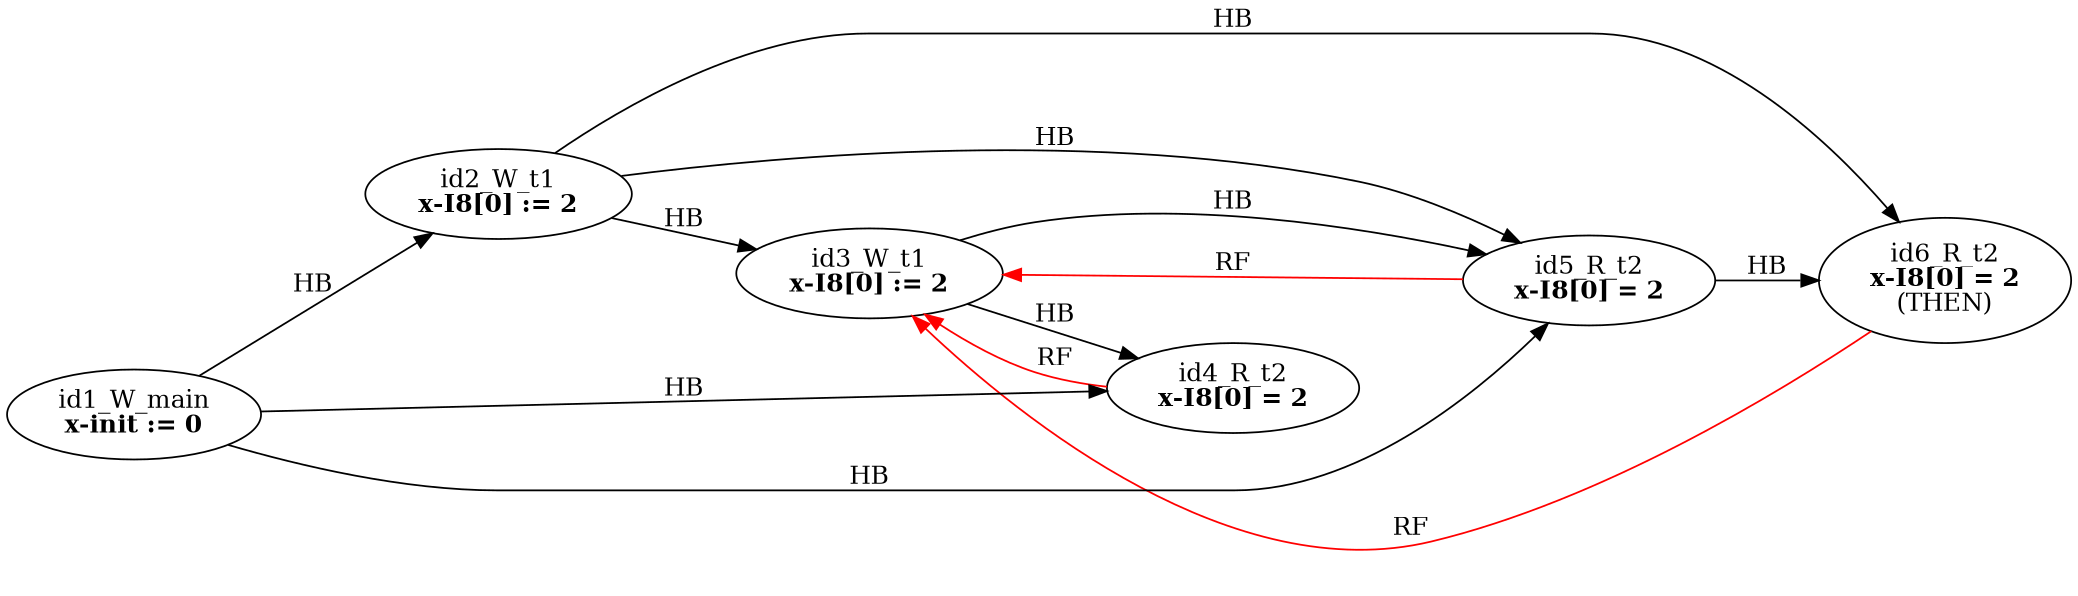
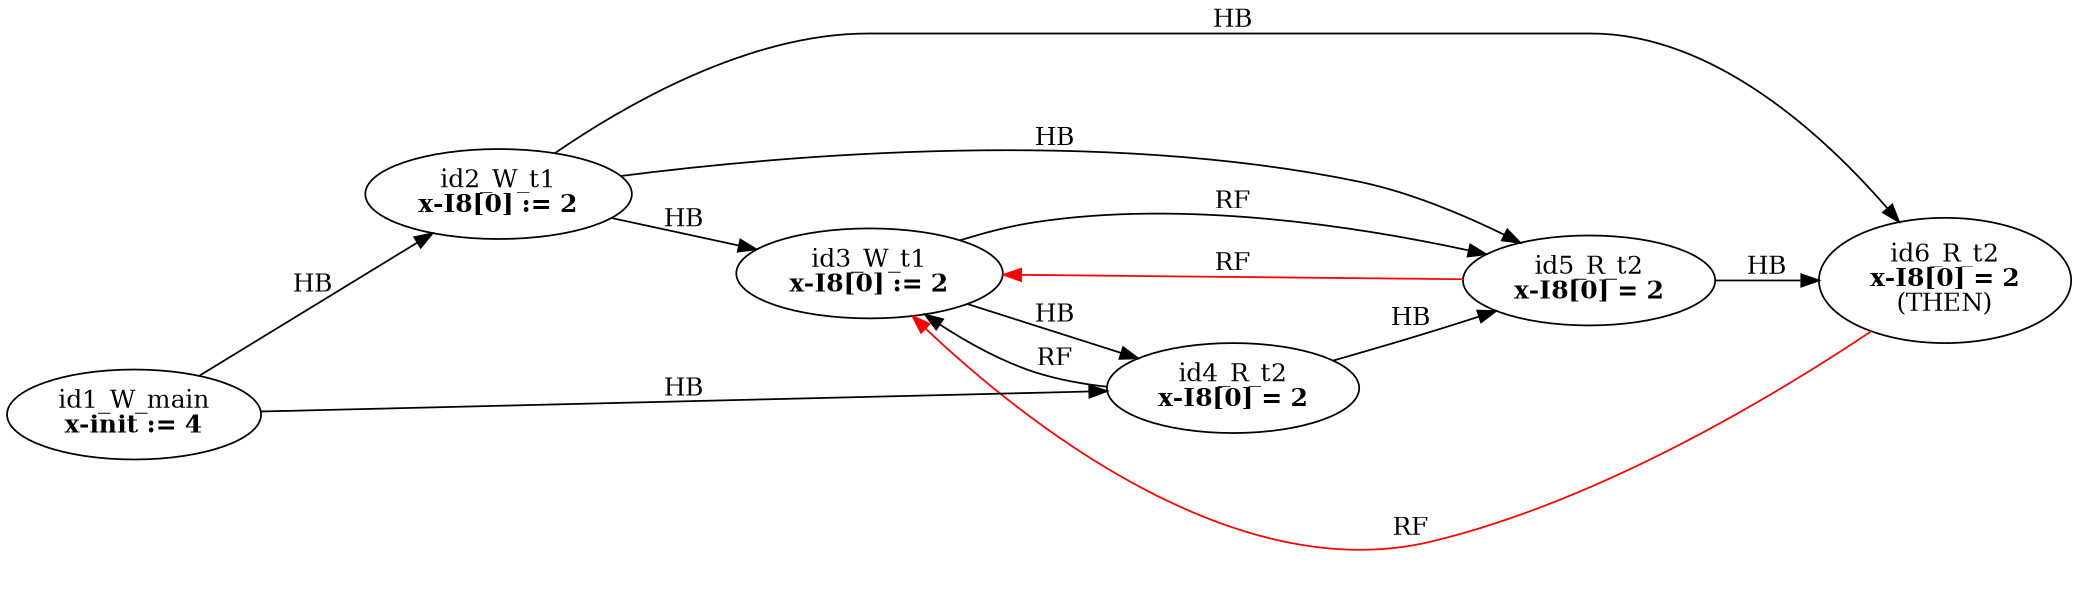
edge "id3_W_t1" -> "id5_R_t2": label "HB" -> "RF"
edge "id4_R_t2" -> "id3_W_t1": color red -> black
node "id1_W_main": text "x-init := 0" -> "x-init := 4"
edge "id1_W_main" -> "id5_R_t2": now "id4_R_t2" -> "id5_R_t2"
